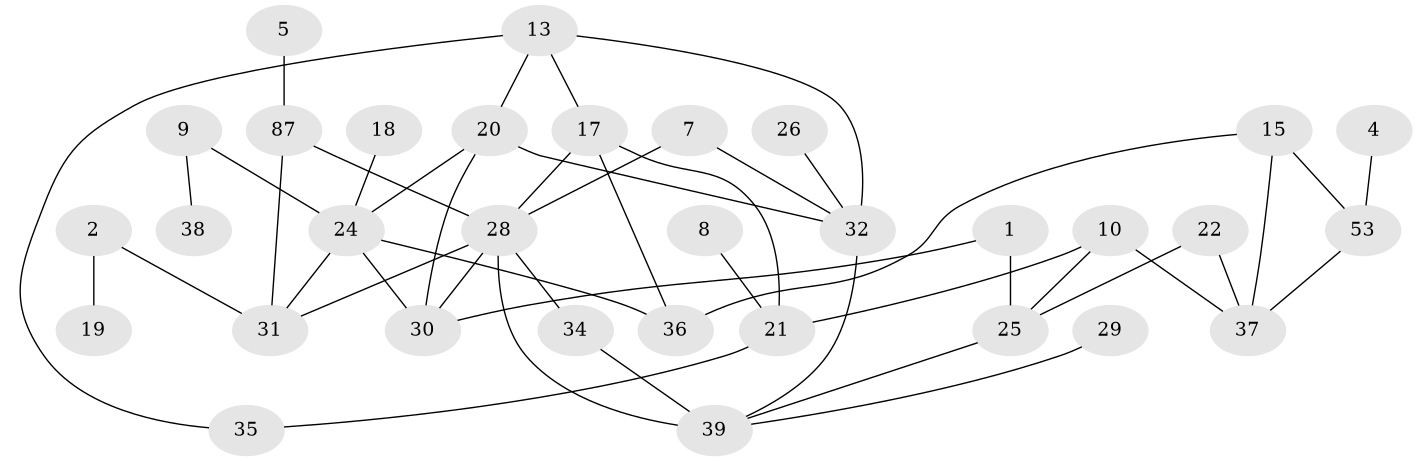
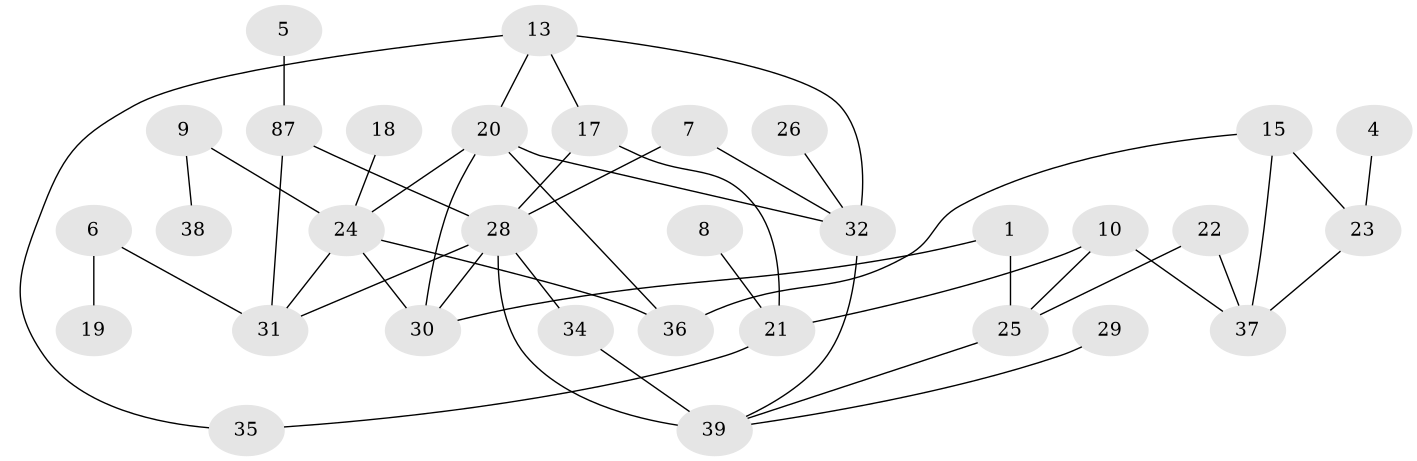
node "2": label "2" -> "6"
edge "17" -- "36": now "20" -- "36"
node "53": label "53" -> "23"
